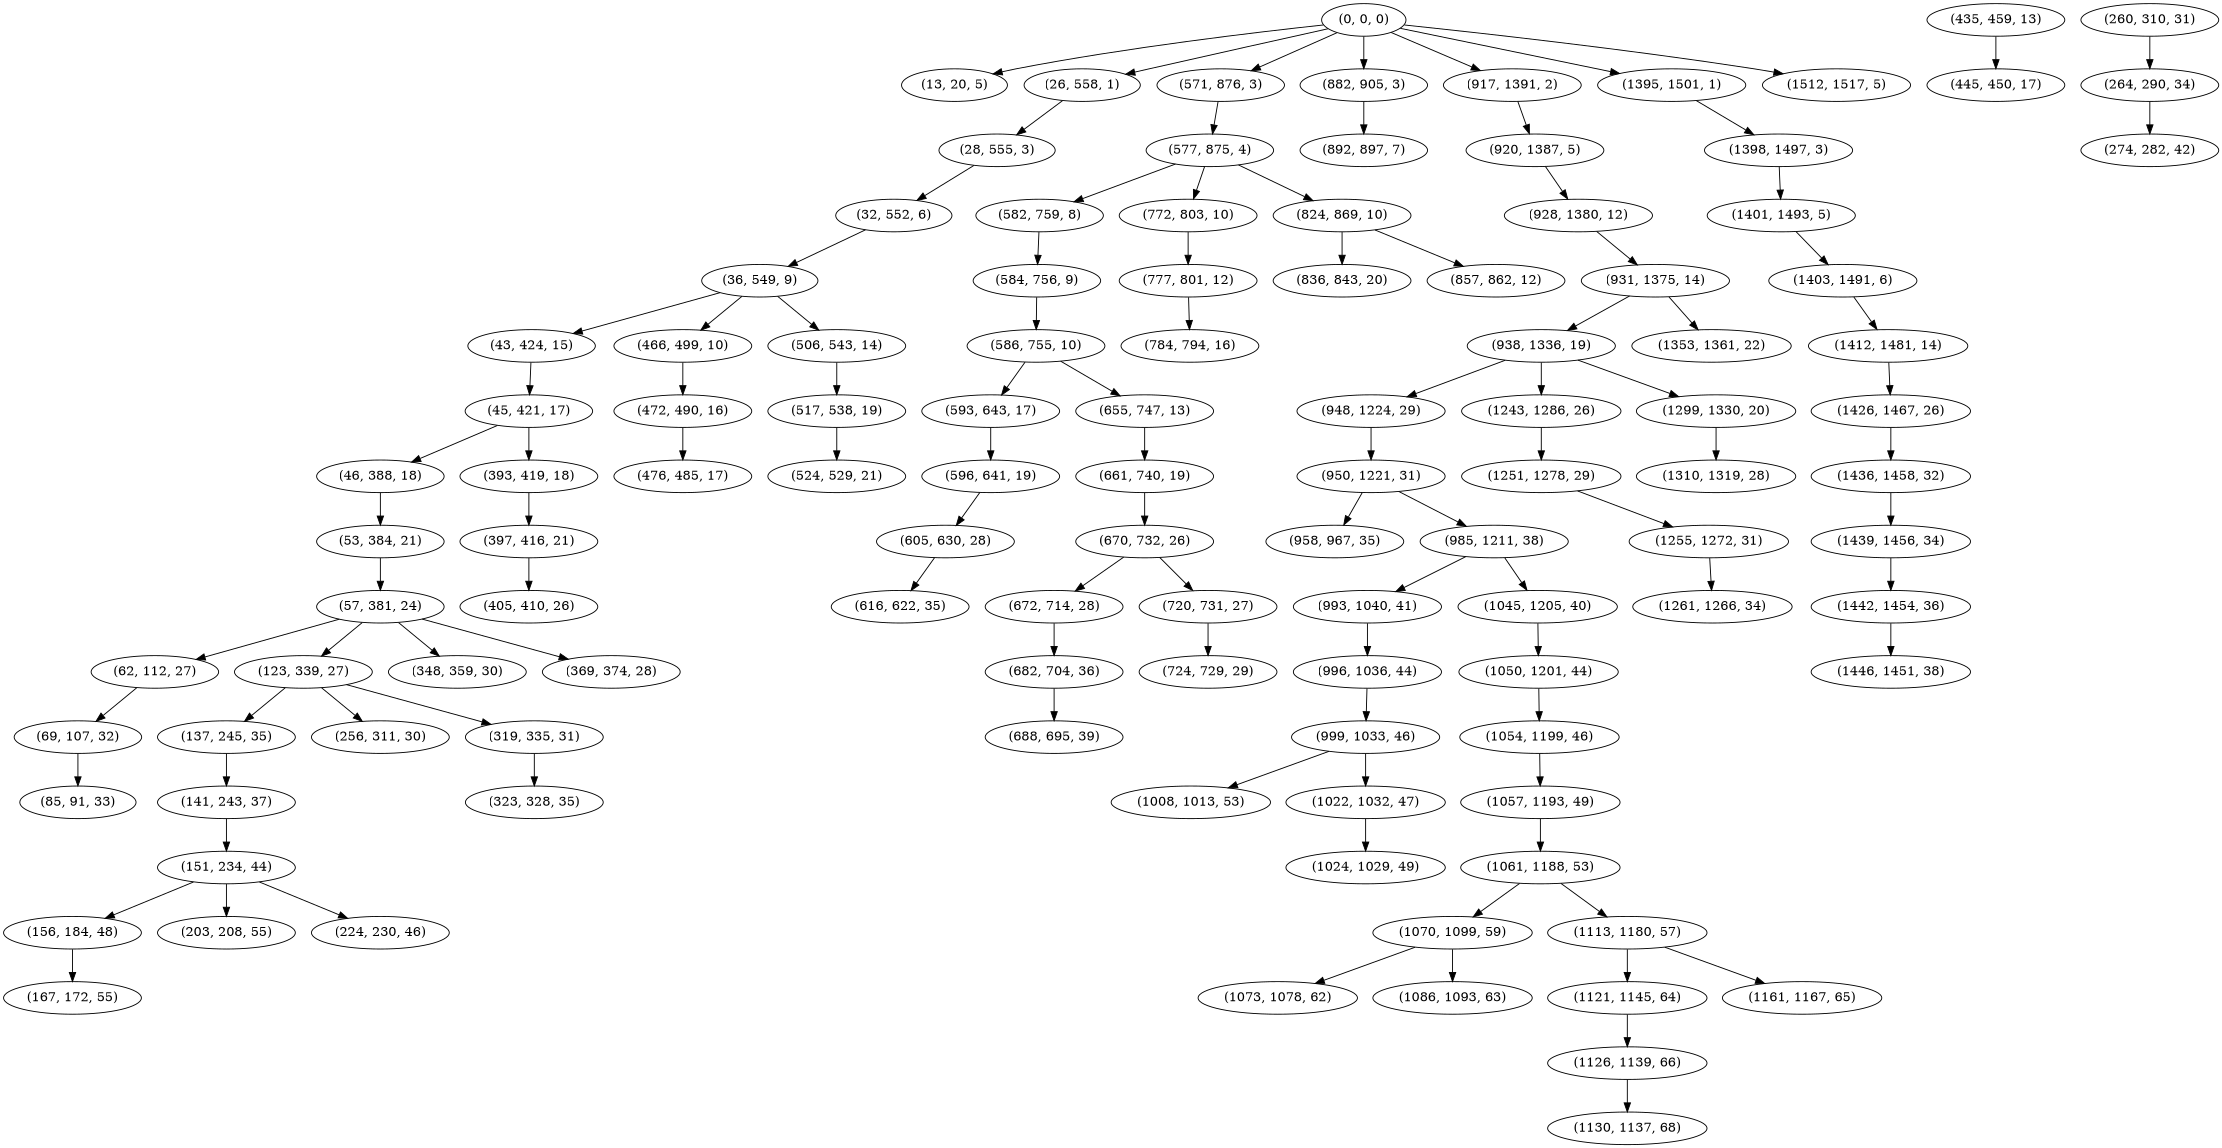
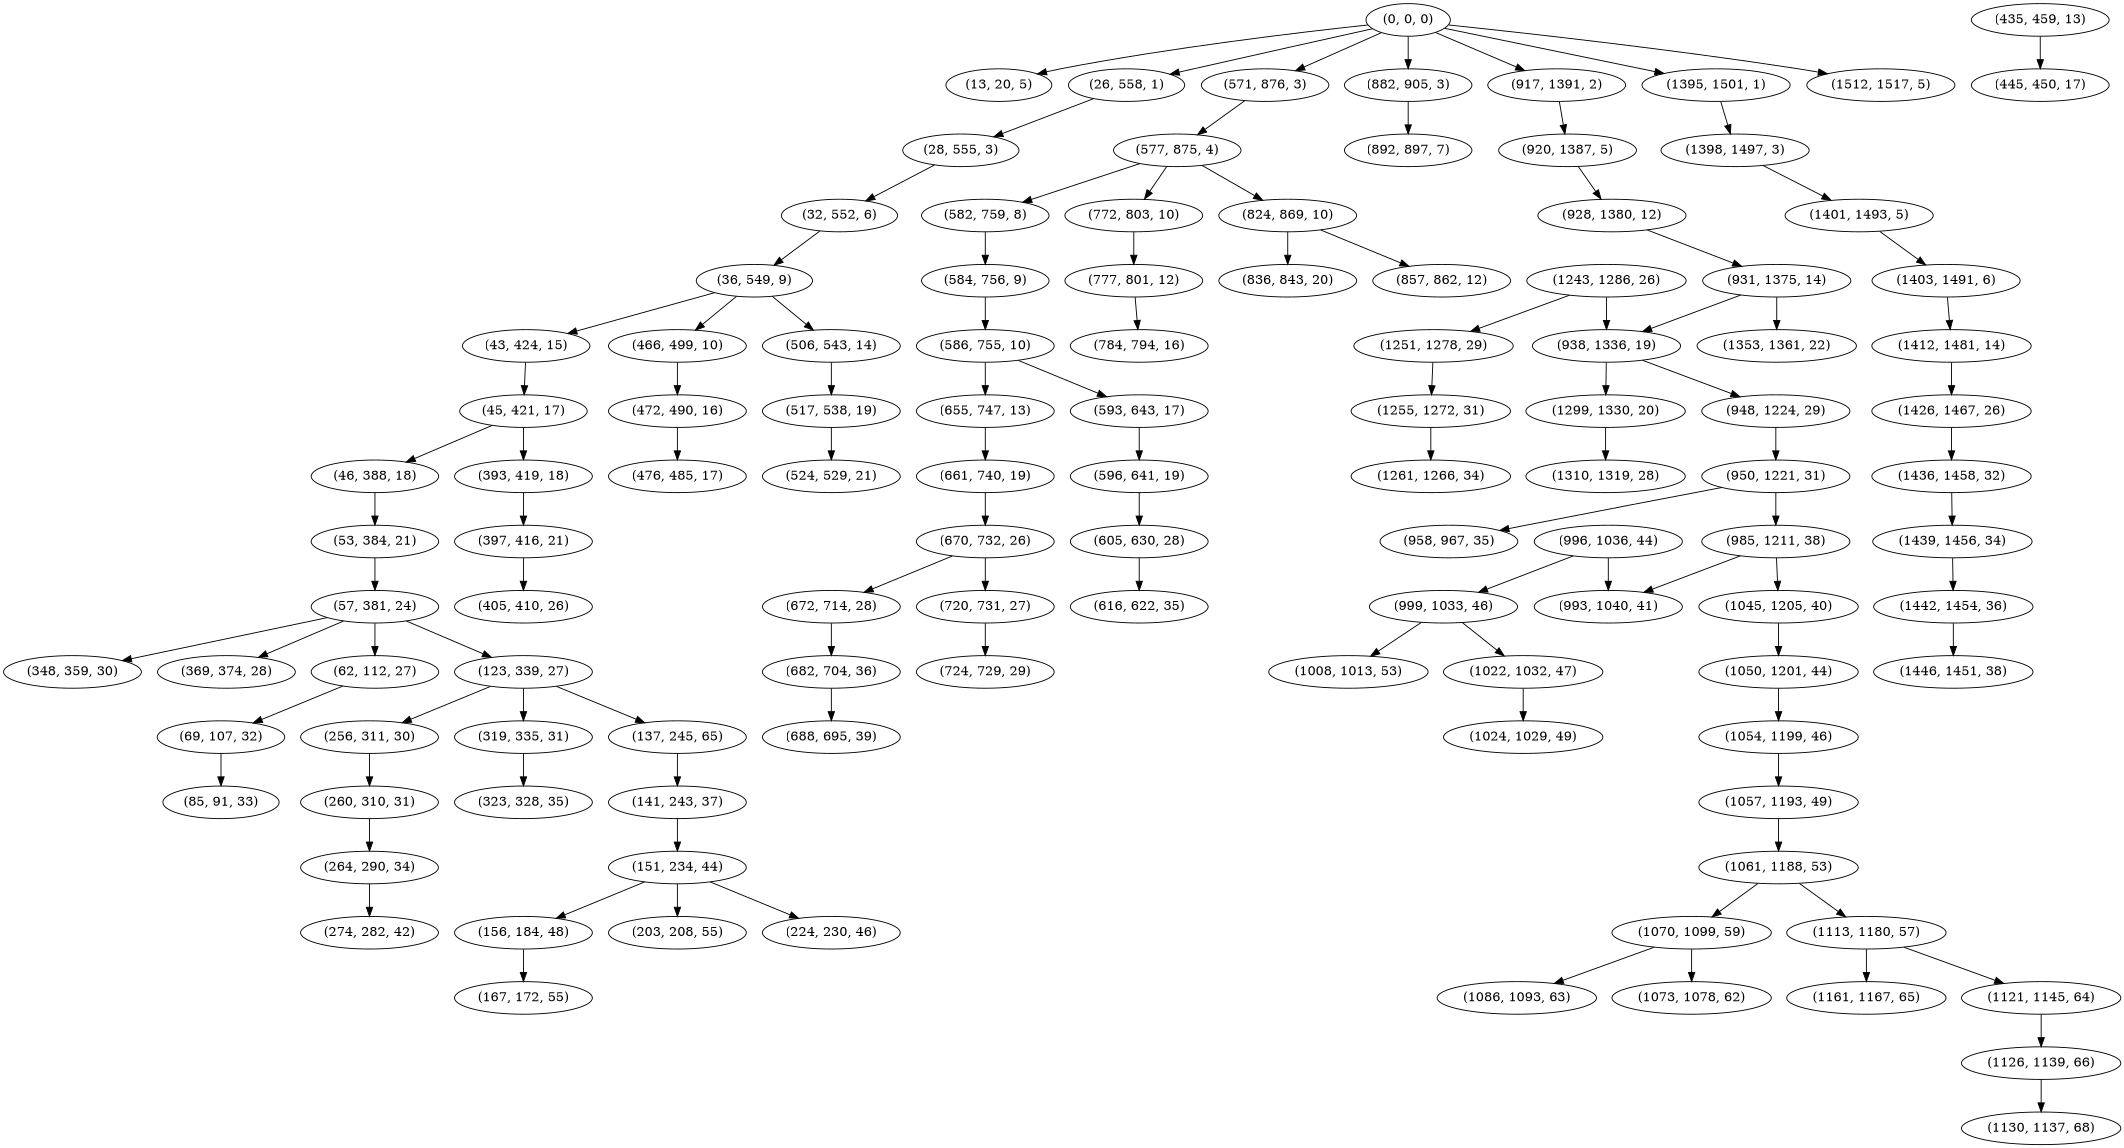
edge "(938, 1336, 19)" -> "(1243, 1286, 26)": reversed
edge "(993, 1040, 41)" -> "(996, 1036, 44)": reversed
node "(137, 245, 35)": label "(137, 245, 35)" -> "(137, 245, 65)"
edge "(256, 311, 30)" -> "(260, 310, 31)": added
